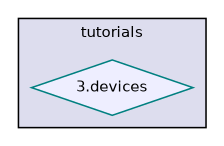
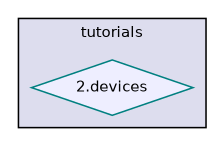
node "3.devices": label "3.devices" -> "2.devices"
